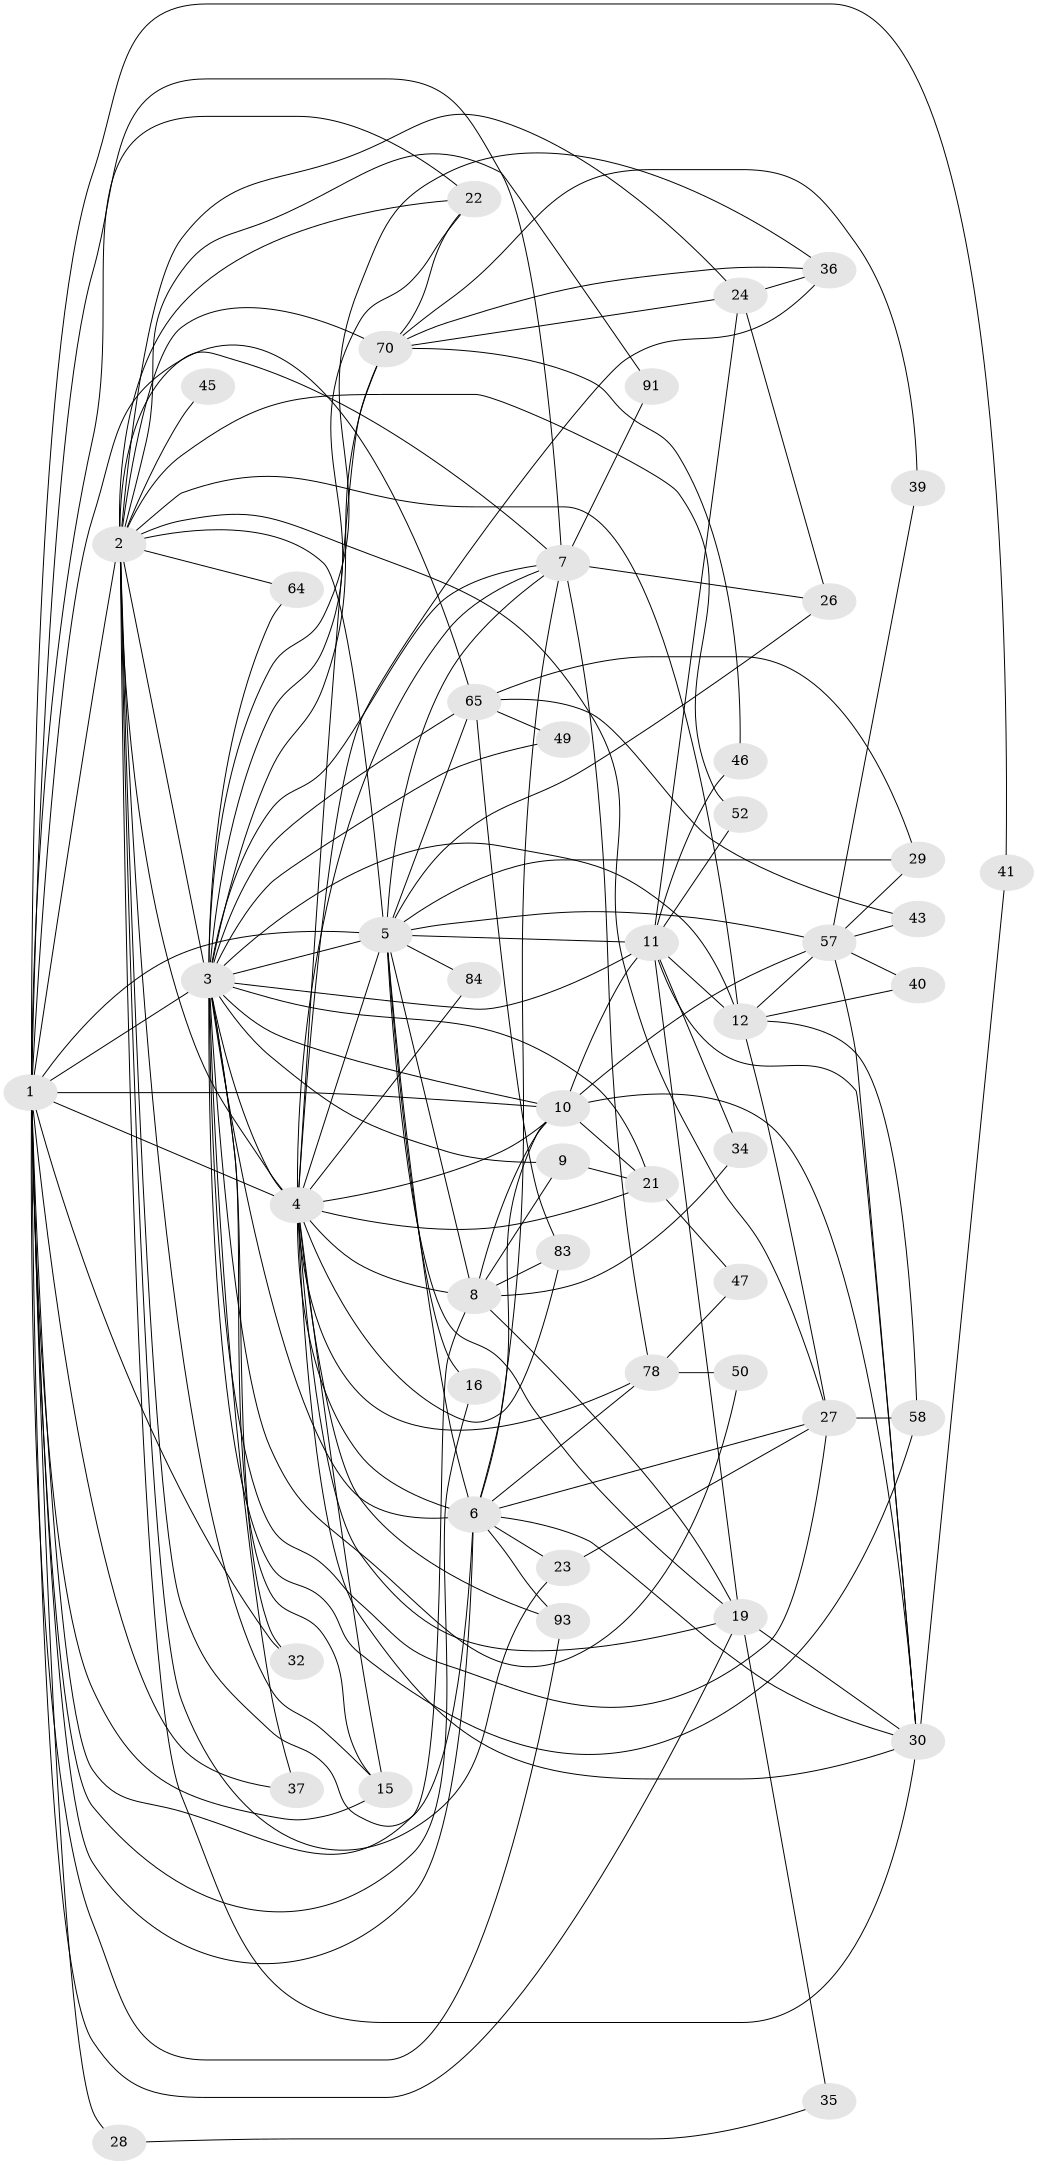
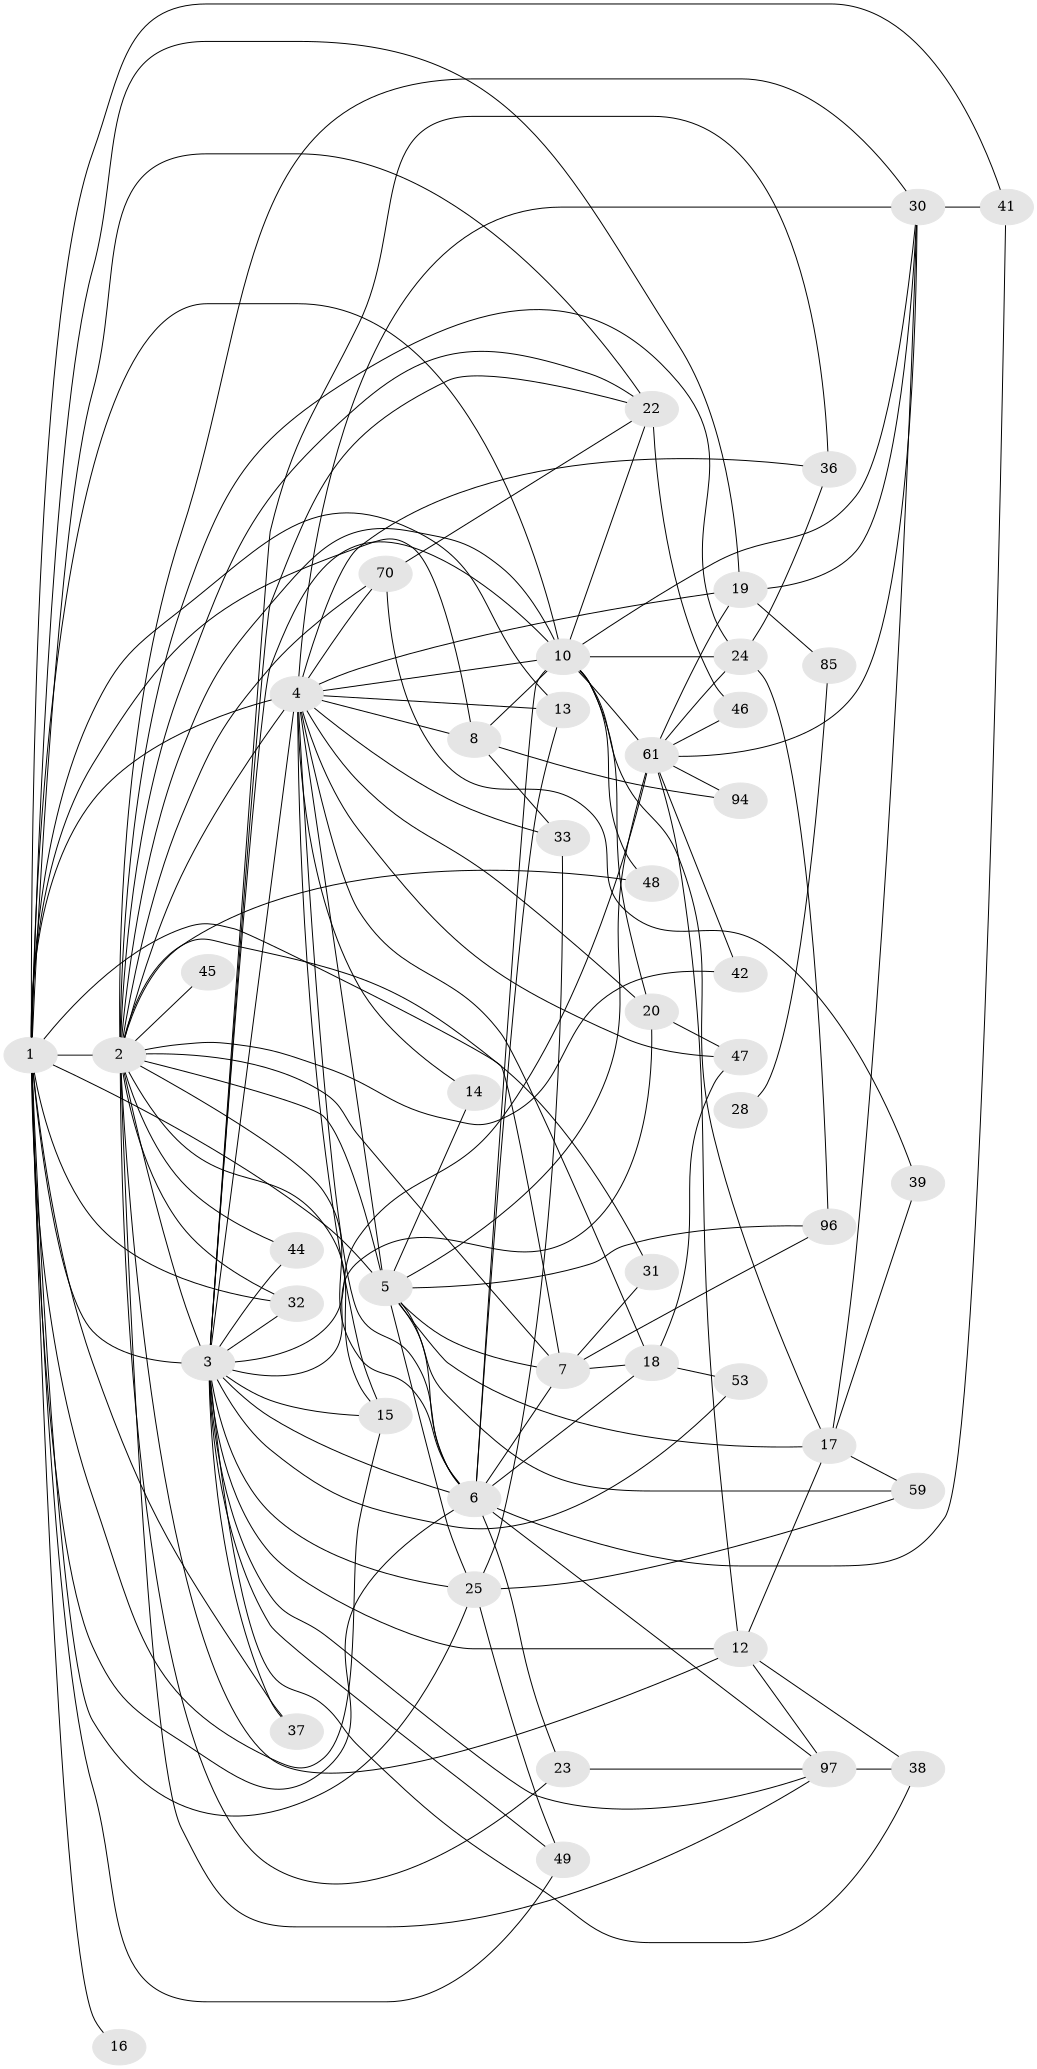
edge "36" -- "70": removed
edge "24" -- "70": now "24" -- "10"
node "91": label "91" -> "31"
edge "70" -- "46": now "22" -- "46"
edge "22" -- "10": added
node "64": label "64" -> "44"
node "26": label "26" -> "96"
edge "10" -- "2": added
edge "70" -- "3": removed
node "65": label "65" -> "25"
edge "7" -- "3": removed
node "52": label "52" -> "42"
edge "7" -- "4": now "47" -- "4"
node "29": label "29" -> "59"
node "48": added
node "43": removed
node "11": label "11" -> "61"
node "57": label "57" -> "17"
edge "5" -- "3": removed
node "84": label "84" -> "14"
node "40": removed
edge "5" -- "8": removed
node "34": label "34" -> "94"
node "9": removed
edge "5" -- "16": removed
node "21": label "21" -> "20"
edge "2" -- "32": added
node "83": label "83" -> "33"
edge "5" -- "19": removed
node "78": label "78" -> "18"
node "50": label "50" -> "53"
node "27": label "27" -> "97"
node "58": label "58" -> "38"
edge "8" -- "19": removed
edge "6" -- "30": now "6" -- "41"
node "93": label "93" -> "13"
edge "1" -- "28": now "1" -- "49"
node "35": label "35" -> "85"
